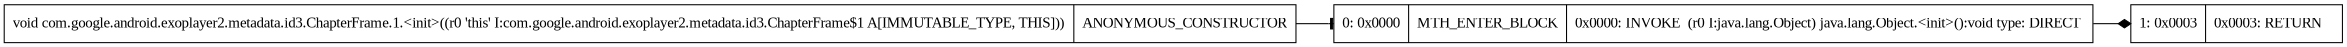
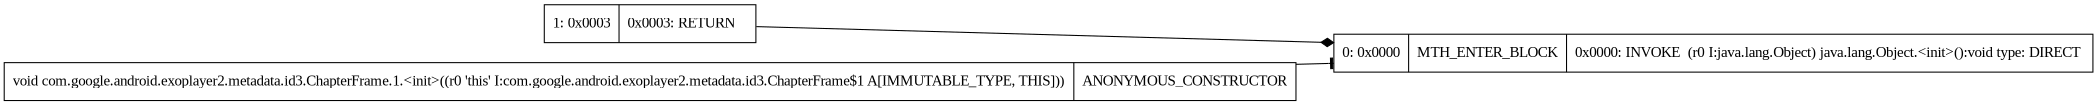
edge "0: 0x0000" -> "1: 0x0003": reversed
